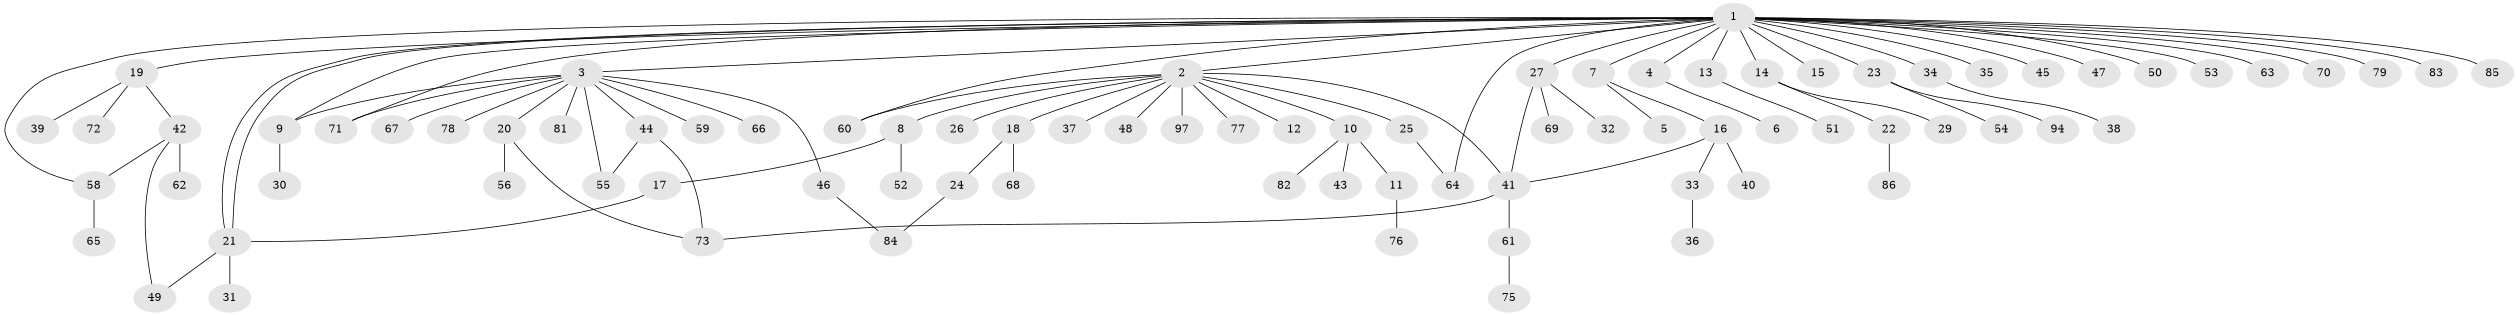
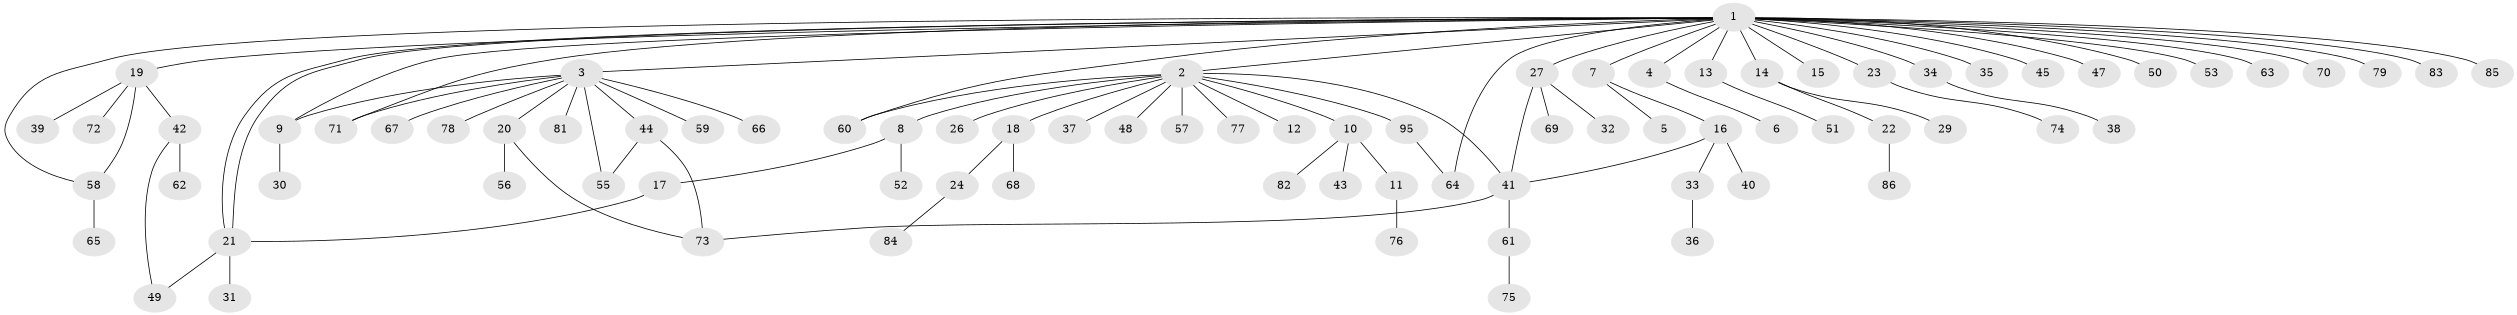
node "97": label "97" -> "57"
node "25": label "25" -> "95"
node "54": removed
node "94": label "94" -> "74"
edge "42" -- "58": now "19" -- "58"
node "46": removed
